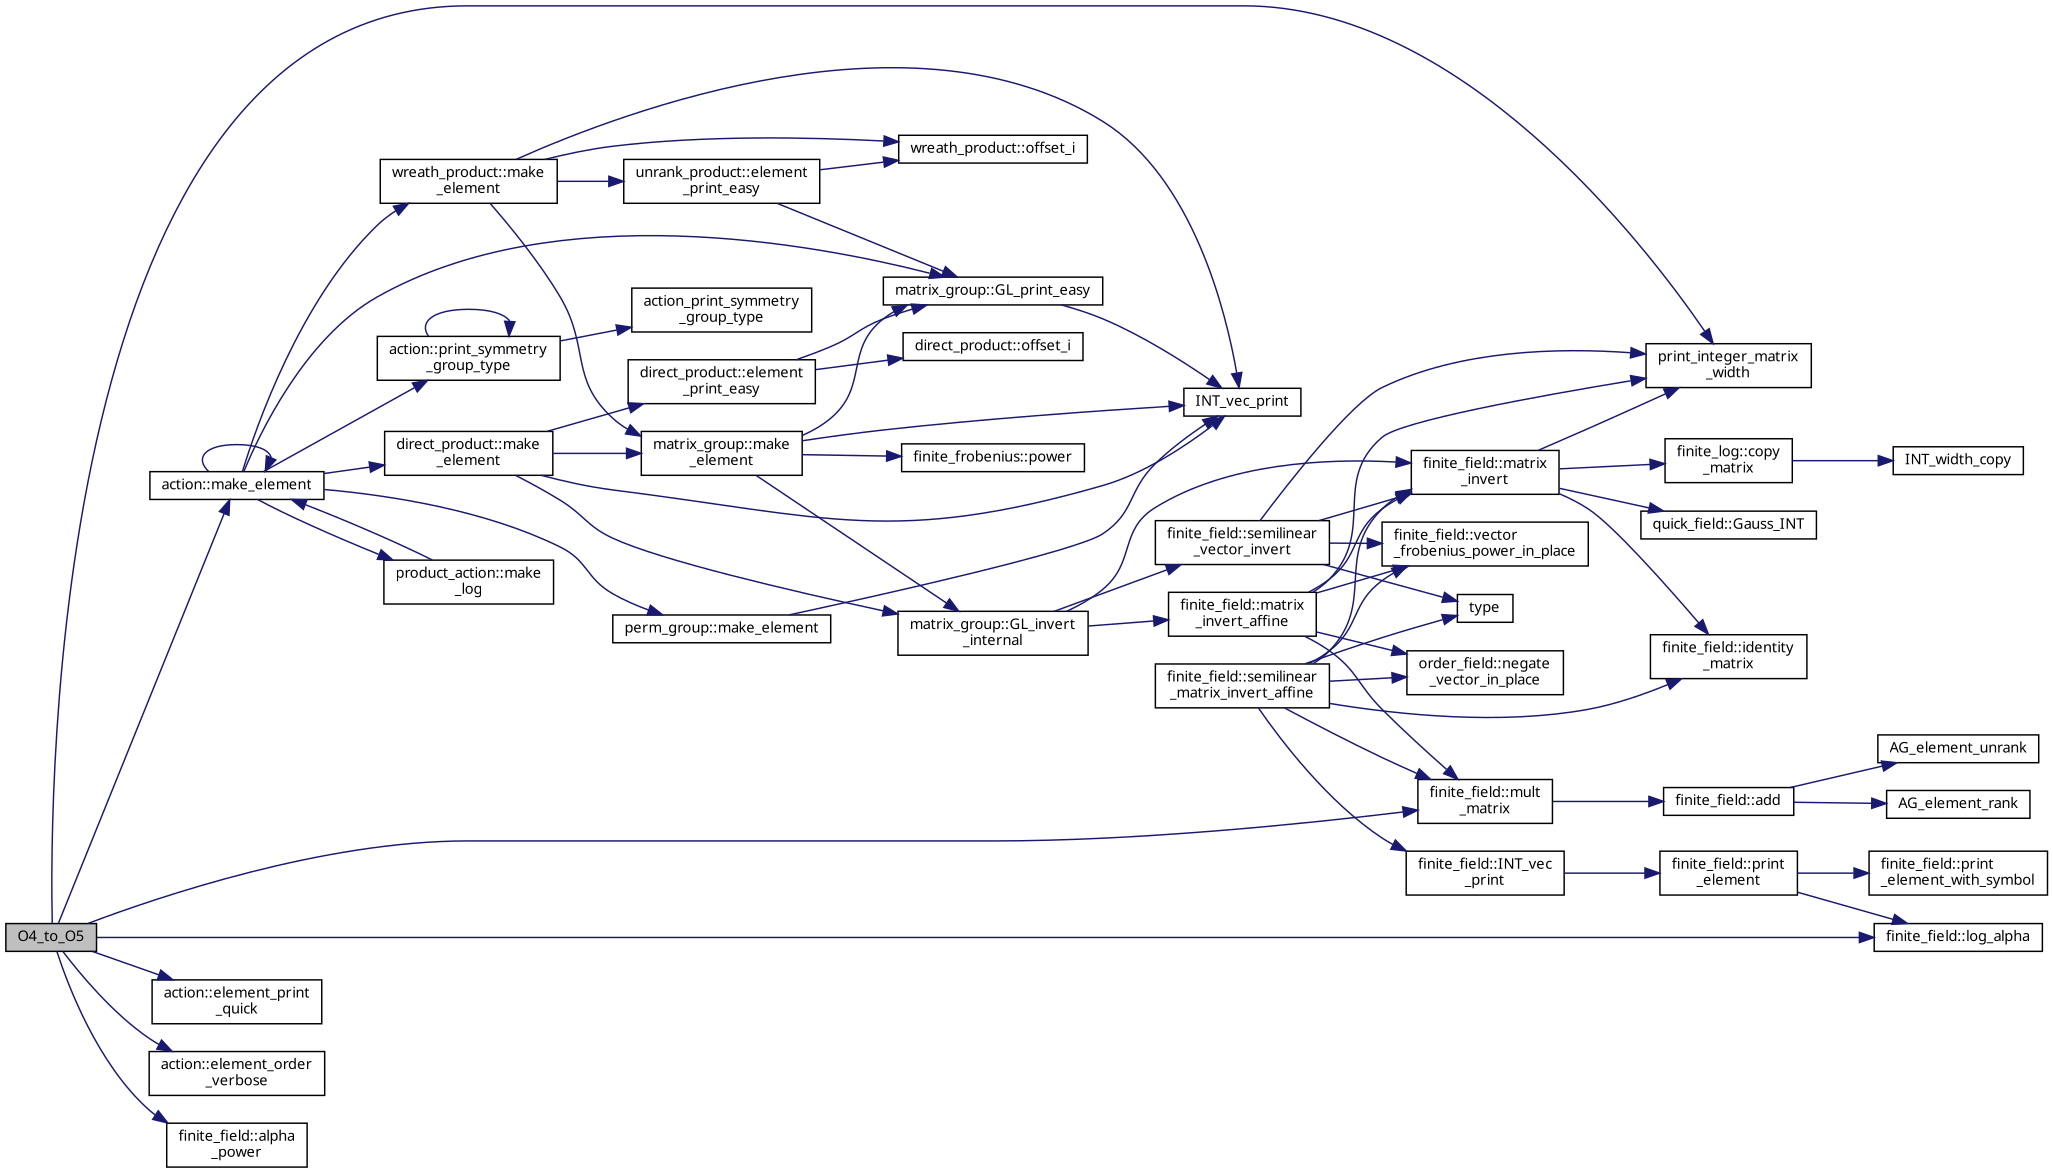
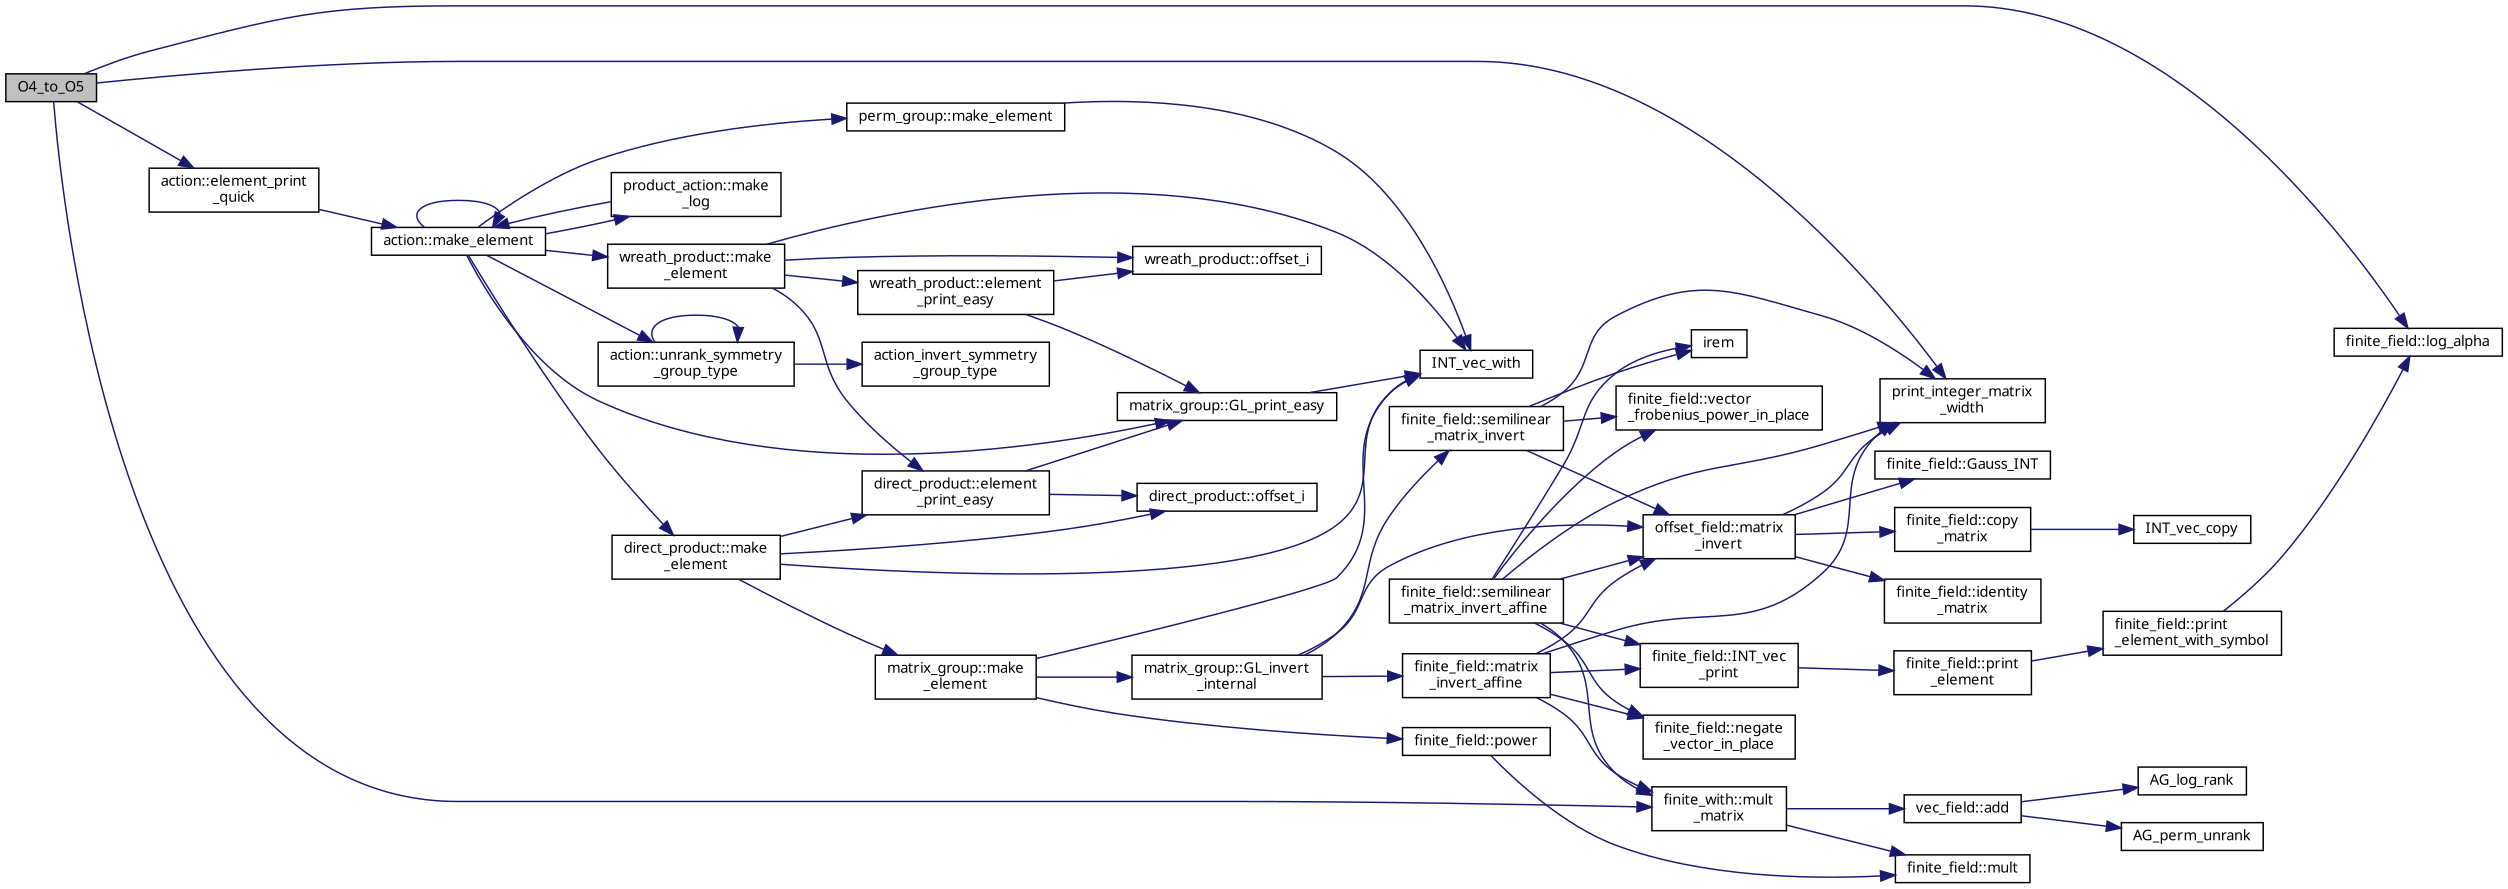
node "unrank_product::element _print_easy": label "unrank_product::element _print_easy" -> "wreath_product::element _print_easy"
node "action_print_symmetry _group_type": label "action_print_symmetry _group_type" -> "action_invert_symmetry _group_type"
edge "wreath_product::make _element" -> "matrix_group::make _element": now "wreath_product::make _element" -> "direct_product::element _print_easy"
node "action::print_symmetry _group_type": label "action::print_symmetry _group_type" -> "action::unrank_symmetry _group_type"
edge "matrix_group::make _element" -> "matrix_group::GL_print_easy": removed
node "INT_vec_print": label "INT_vec_print" -> "INT_vec_with"
node "finite_frobenius::power": label "finite_frobenius::power" -> "finite_field::power"
node "finite_log::copy _matrix": label "finite_log::copy _matrix" -> "finite_field::copy _matrix"
node "INT_width_copy": label "INT_width_copy" -> "INT_vec_copy"
node "finite_field::matrix _invert": label "finite_field::matrix _invert" -> "offset_field::matrix _invert"
node "quick_field::Gauss_INT": label "quick_field::Gauss_INT" -> "finite_field::Gauss_INT"
node "finite_field::semilinear _vector_invert": label "finite_field::semilinear _vector_invert" -> "finite_field::semilinear _matrix_invert"
edge "direct_product::make _element" -> "matrix_group::GL_invert _internal": now "direct_product::make _element" -> "direct_product::offset_i"
edge "finite_field::matrix _invert_affine" -> "finite_field::vector _frobenius_power_in_place": now "finite_field::matrix _invert_affine" -> "finite_field::INT_vec _print"
node "type": label "type" -> "irem"
node "order_field::negate _vector_in_place": label "order_field::negate _vector_in_place" -> "finite_field::negate _vector_in_place"
edge "finite_field::semilinear _matrix_invert_affine" -> "finite_field::identity _matrix": now "finite_field::semilinear _matrix_invert_affine" -> "print_integer_matrix _width"
edge "O4_to_O5" -> "action::make_element": now "action::element_print _quick" -> "action::make_element"
node "AG_element_unrank": label "AG_element_unrank" -> "AG_perm_unrank"
node "finite_field::mult _matrix": label "finite_field::mult _matrix" -> "finite_with::mult _matrix"
node "finite_field::add": label "finite_field::add" -> "vec_field::add"
node "AG_element_rank": label "AG_element_rank" -> "AG_log_rank"
node "finite_field::mult": added
edge "finite_field::print _element" -> "finite_field::log_alpha": now "finite_field::print _element_with_symbol" -> "finite_field::log_alpha"
node "action::element_order _verbose": removed
node "finite_field::alpha _power": removed
